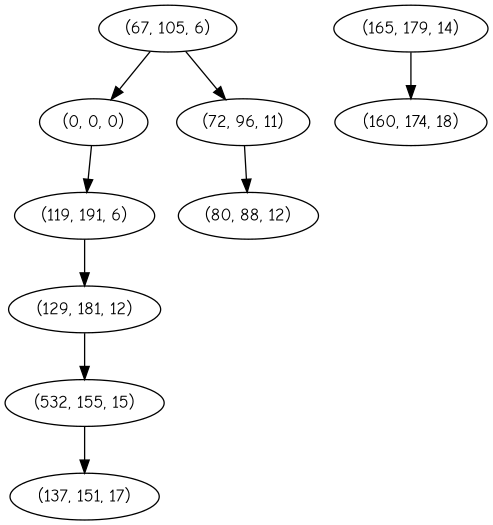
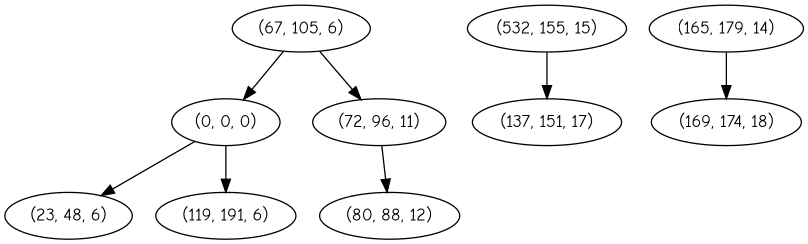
node "(160, 174, 18)": label "(160, 174, 18)" -> "(169, 174, 18)"
node "(23, 48, 6)": added
node "(129, 181, 12)": removed
